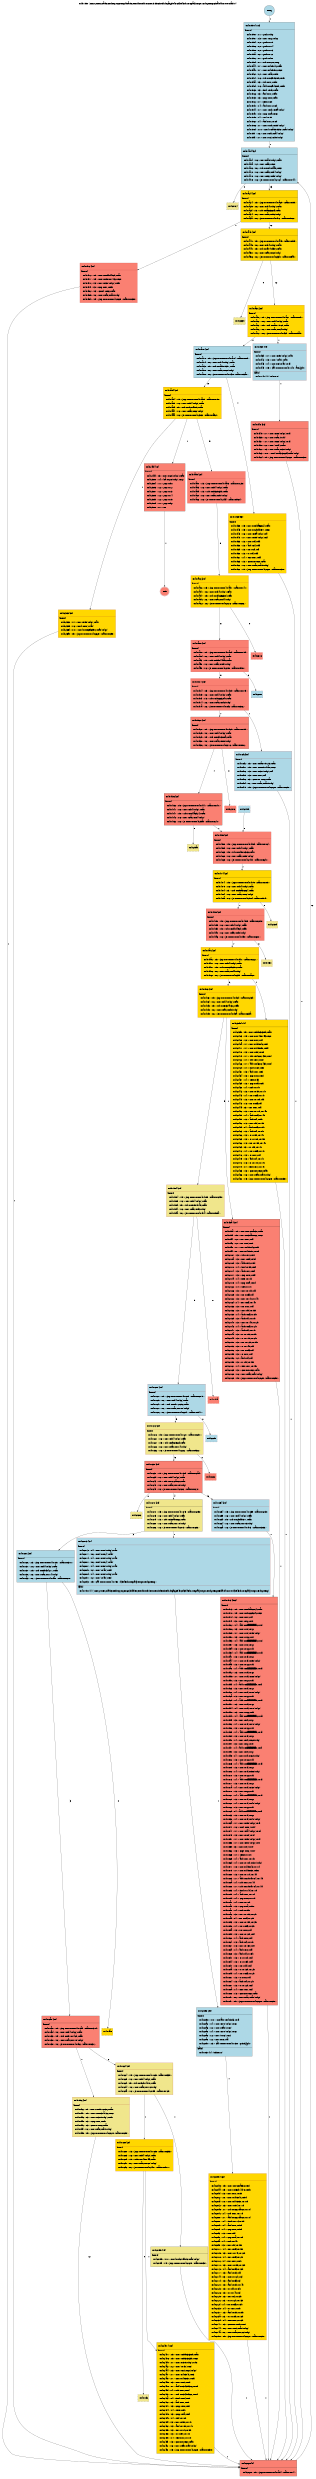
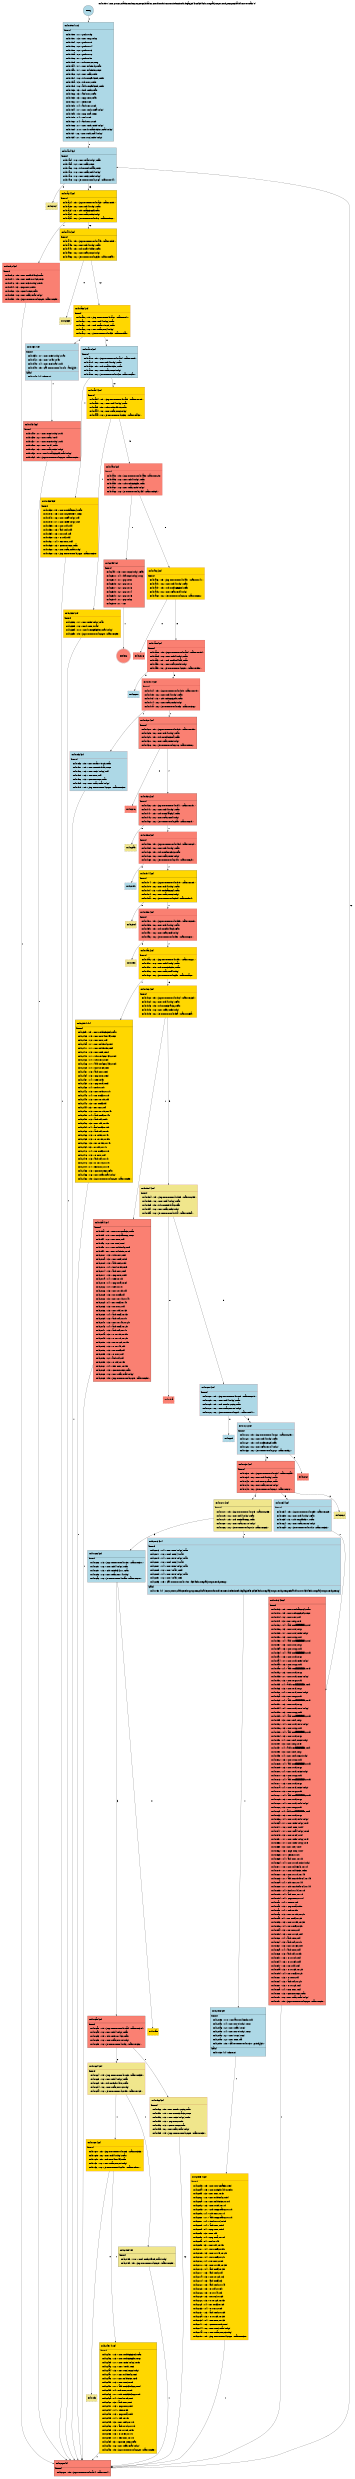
edge "0x401a94 [28]" -> "0x4024fd [18]": now "0x401ab0 [28]" -> "0x4024fd [18]"
node "Exit": label "Exit" -> "Desktop"
edge "0x4021bb" -> "0x401b58 [28]": reversed
node "0x401c1c [28]": fillcolor khaki -> lightblue
